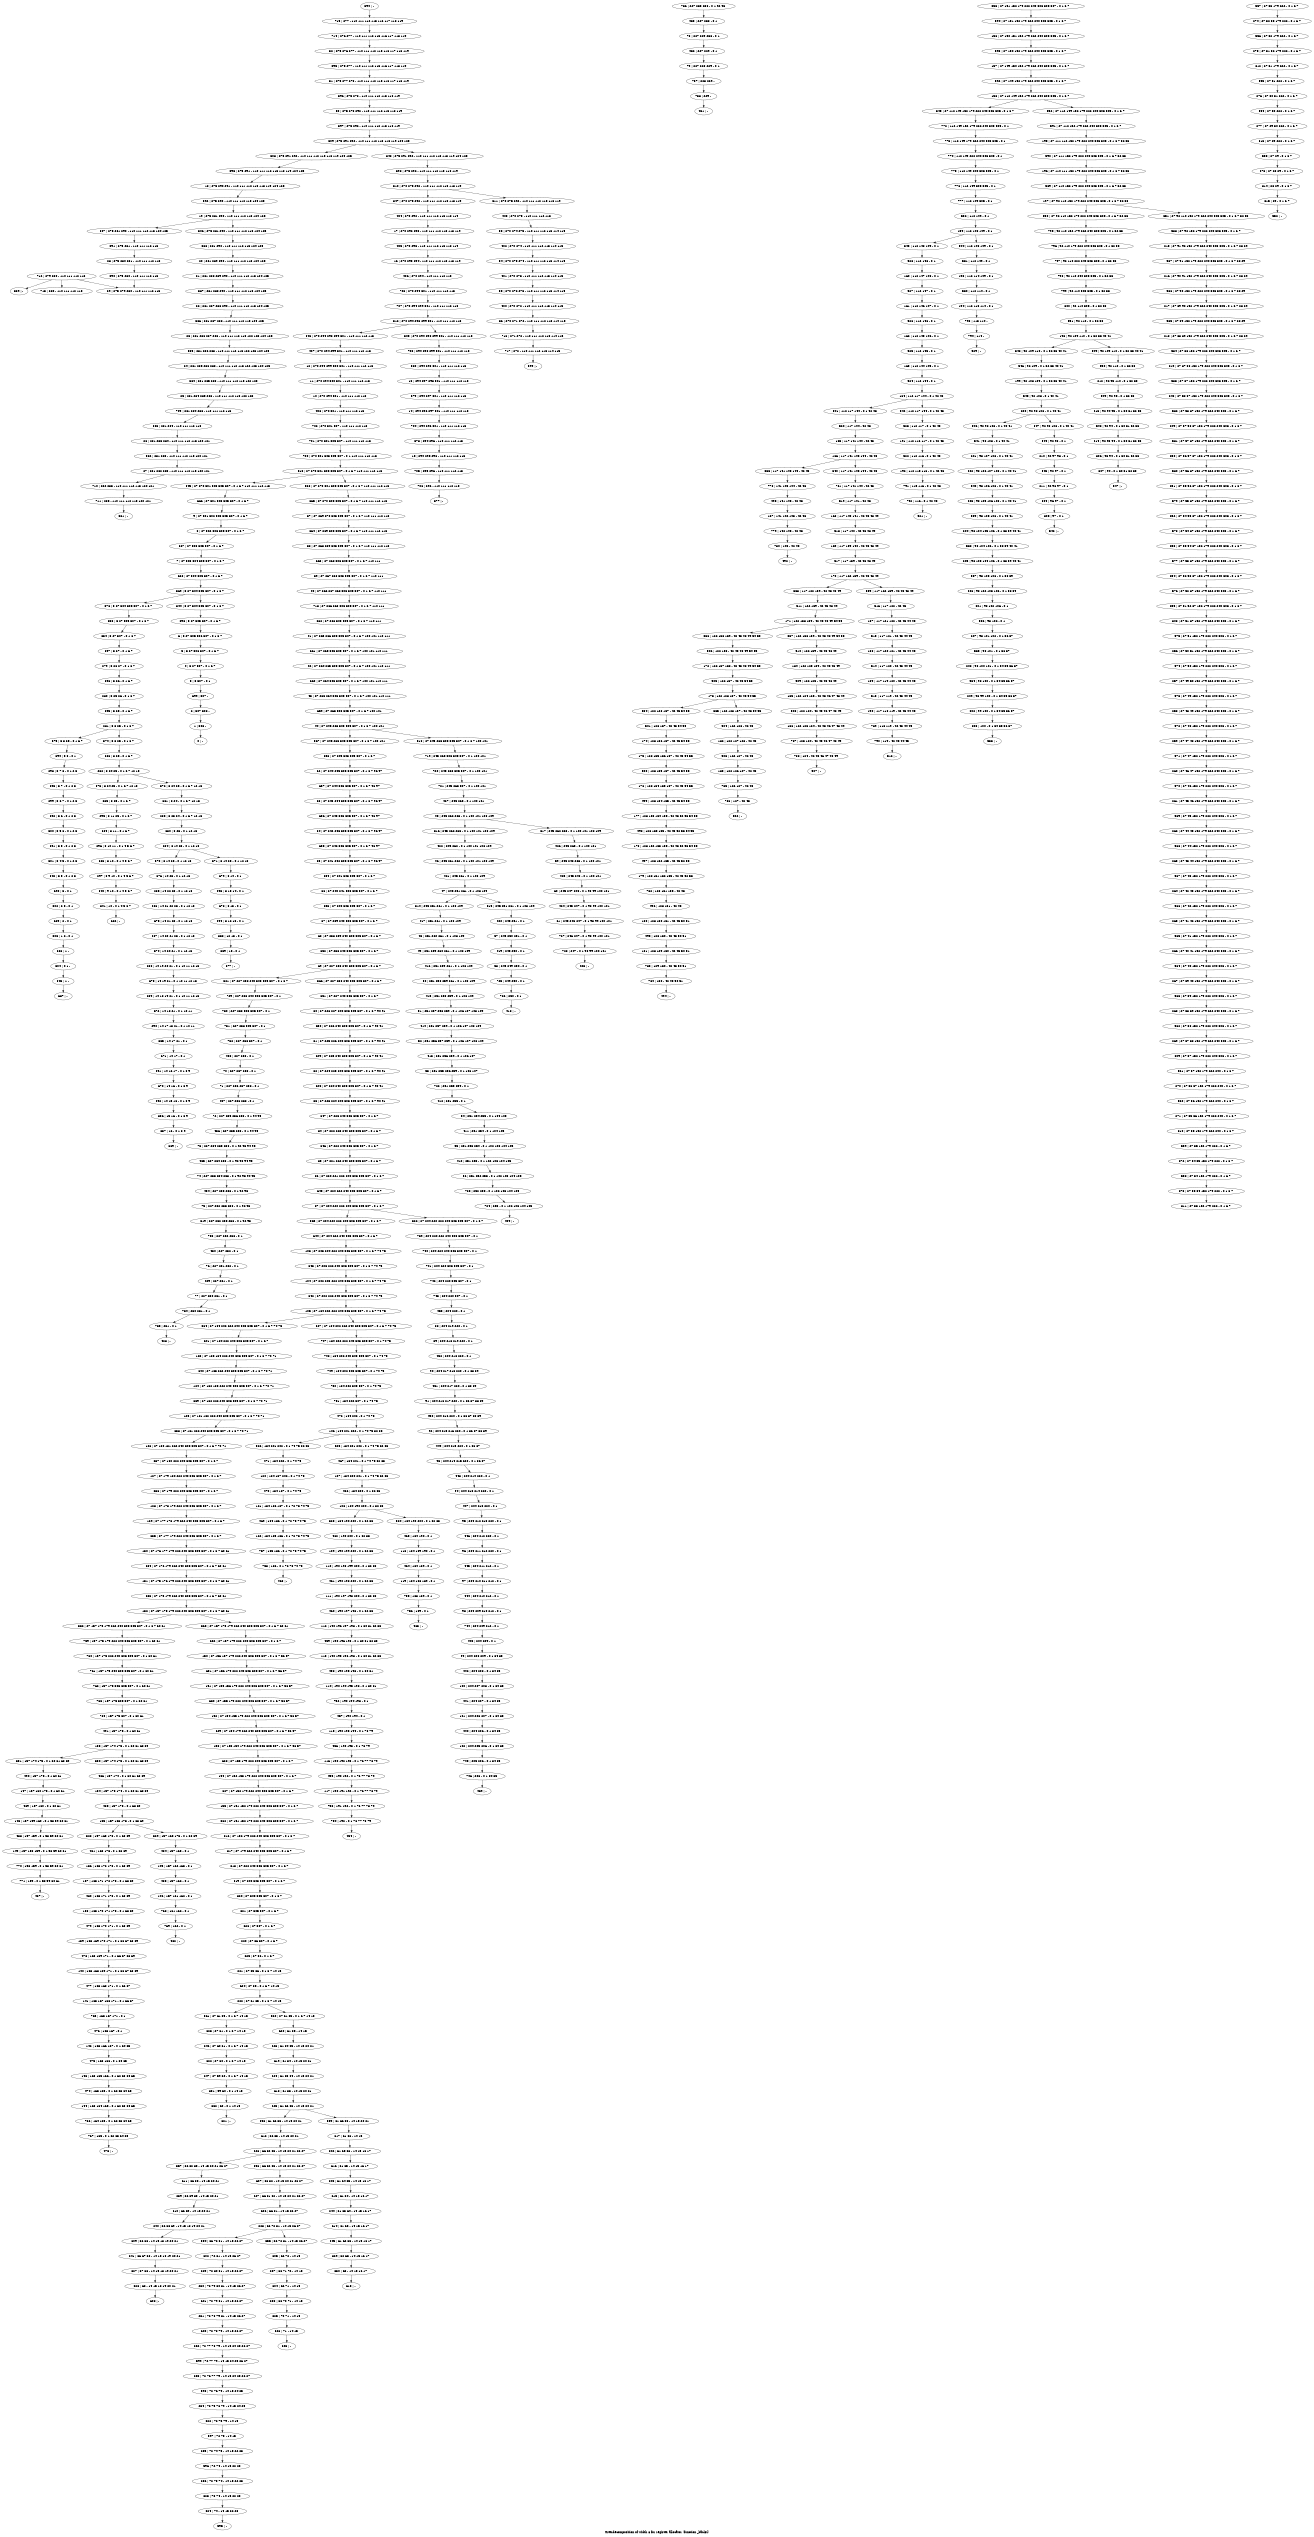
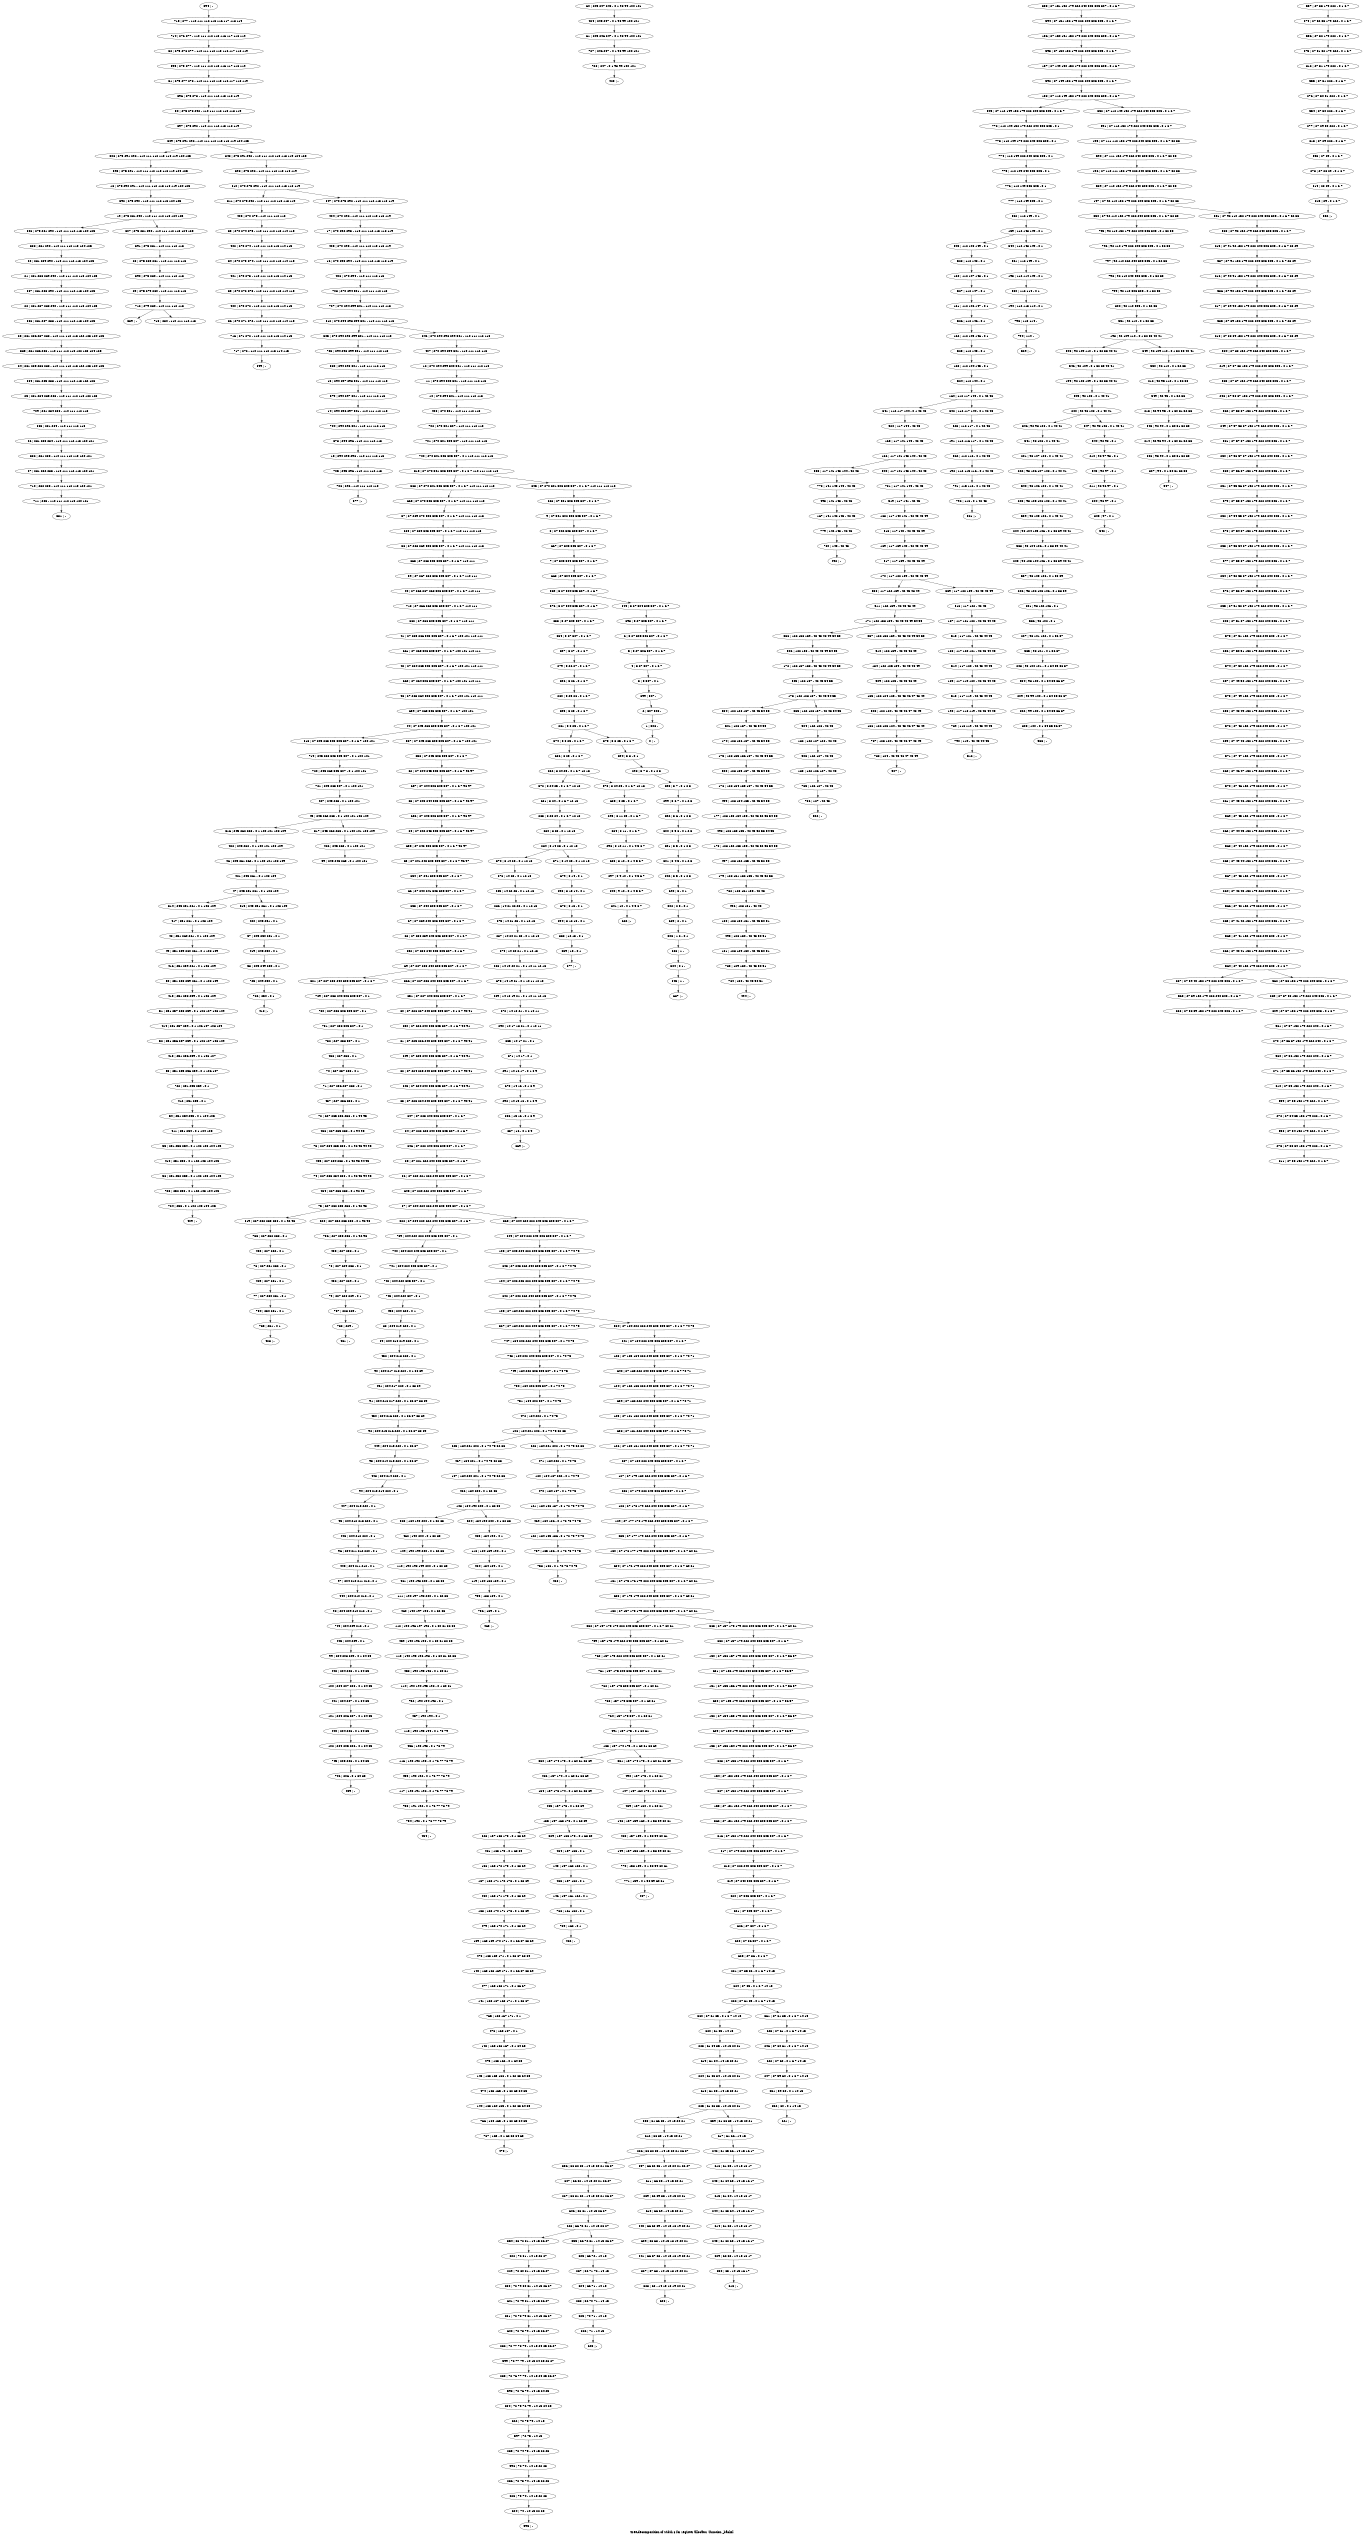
edge "712 | 279 280 : 110 111 112 113" -> "29 | 275 279 280 : 110 111 112 113": reversed
node "425 | 245 248 : 0 1 100 101": removed
edge "268 | 27 38 39 152 179 222 240 303 : 0 1 6 7" -> "562 | 27 38 152 179 222 240 303 : 0 1 6 7": now "564 | 27 40 152 179 222 240 303 : 0 1 6 7" -> "562 | 27 38 152 179 222 240 303 : 0 1 6 7"
node "320 | 227 232 233 238 : 0 1 92 93": added
